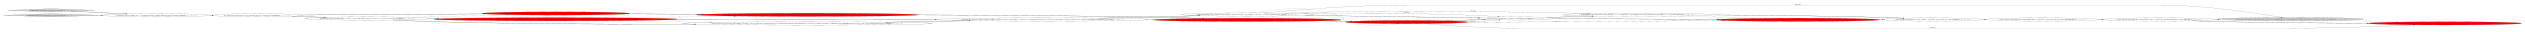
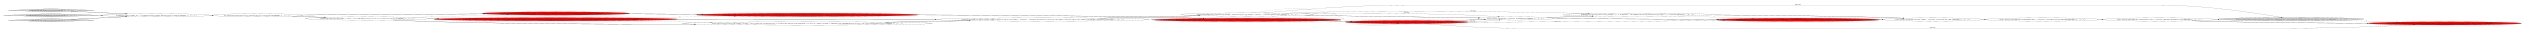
node "testAggregateWithWindowFunctionProcessingTime['1', '0', '0']": added
